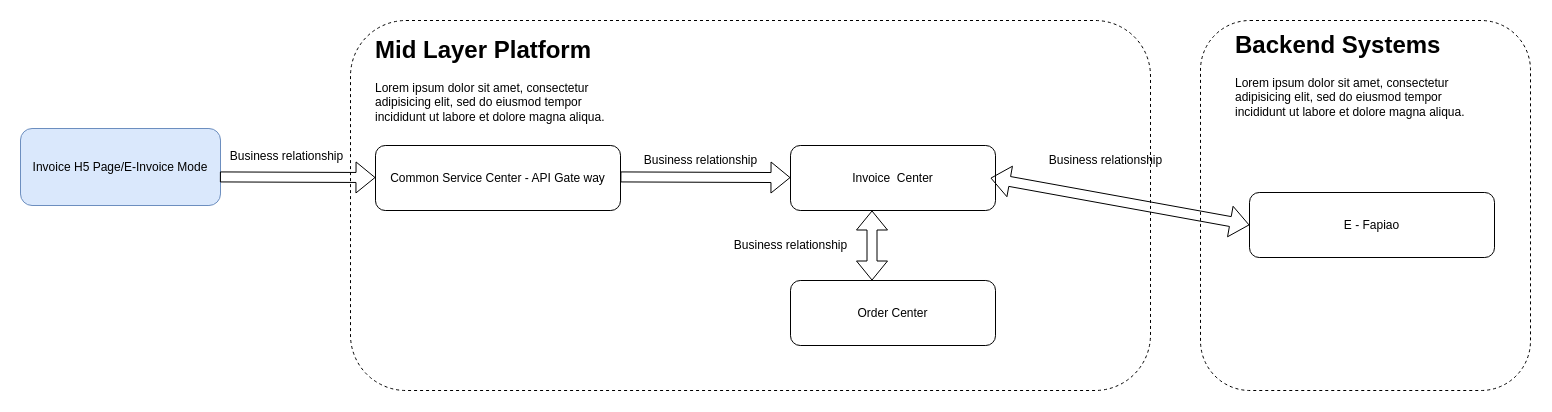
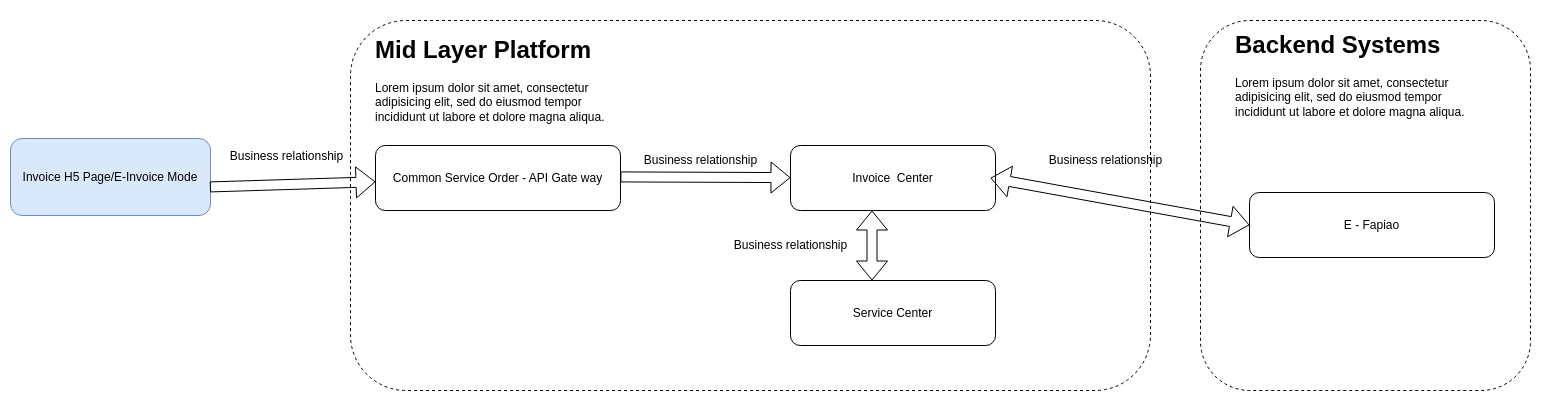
node "Invoice H5 Page/E-Invoice Mode": moved (121, 167) -> (111, 177)
node "Common Service Center - API Gate way": label "Common Service Center - API Gate way" -> "Common Service Order - API Gate way"
node "Order Center": label "Order Center" -> "Service Center"
